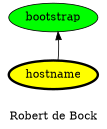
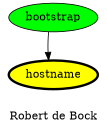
edge "hostname" -> "bootstrap": reversed
